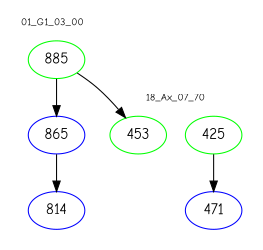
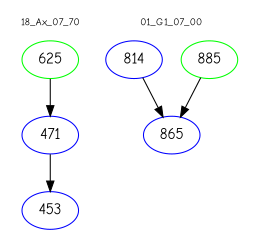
cluster "01_G1_03_00": label "01_G1_03_00" -> "01_G1_07_00"
edge "885" -> "453": now "471" -> "453"
node "453": color green -> blue
node "425": label "425" -> "625"
edge "865" -> "814": reversed
